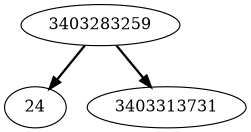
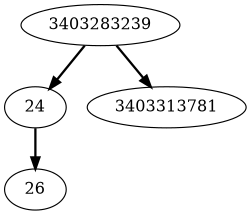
node "3403283259": label "3403283259" -> "3403283239"
node "3403313731": label "3403313731" -> "3403313781"
node "26": added
